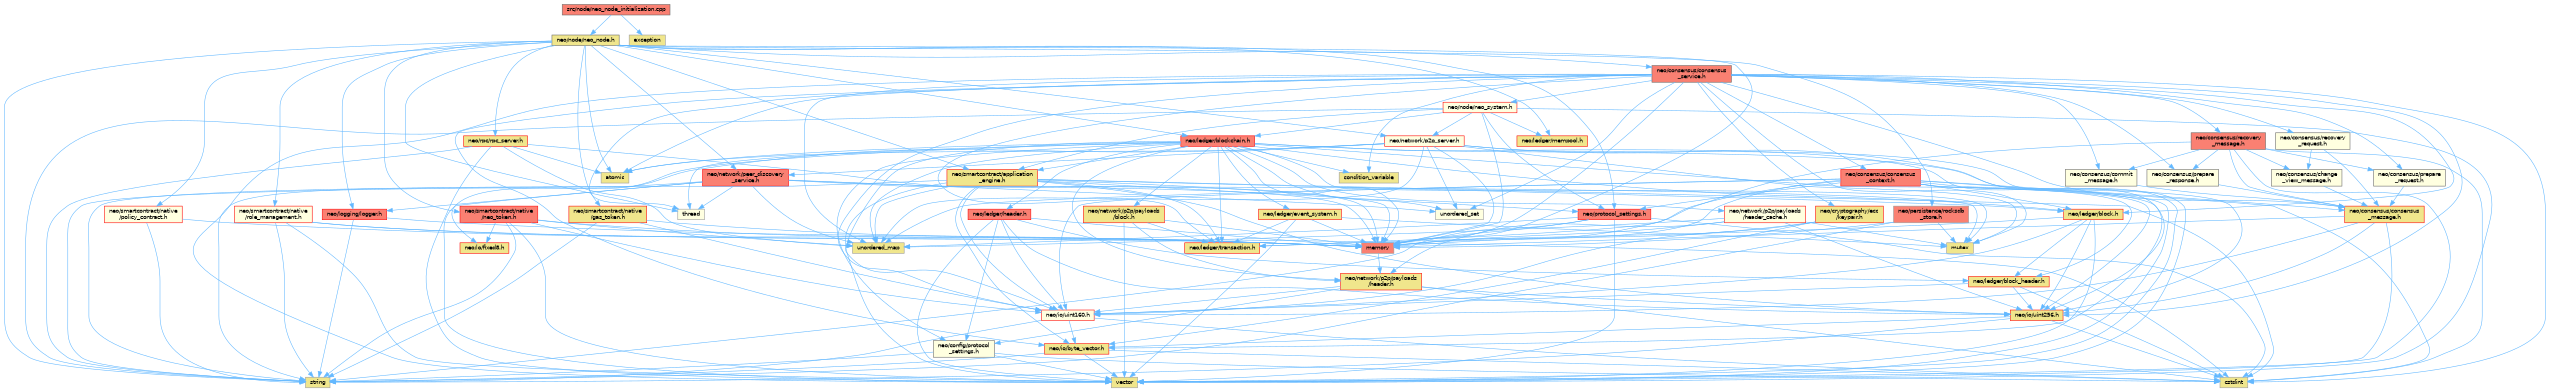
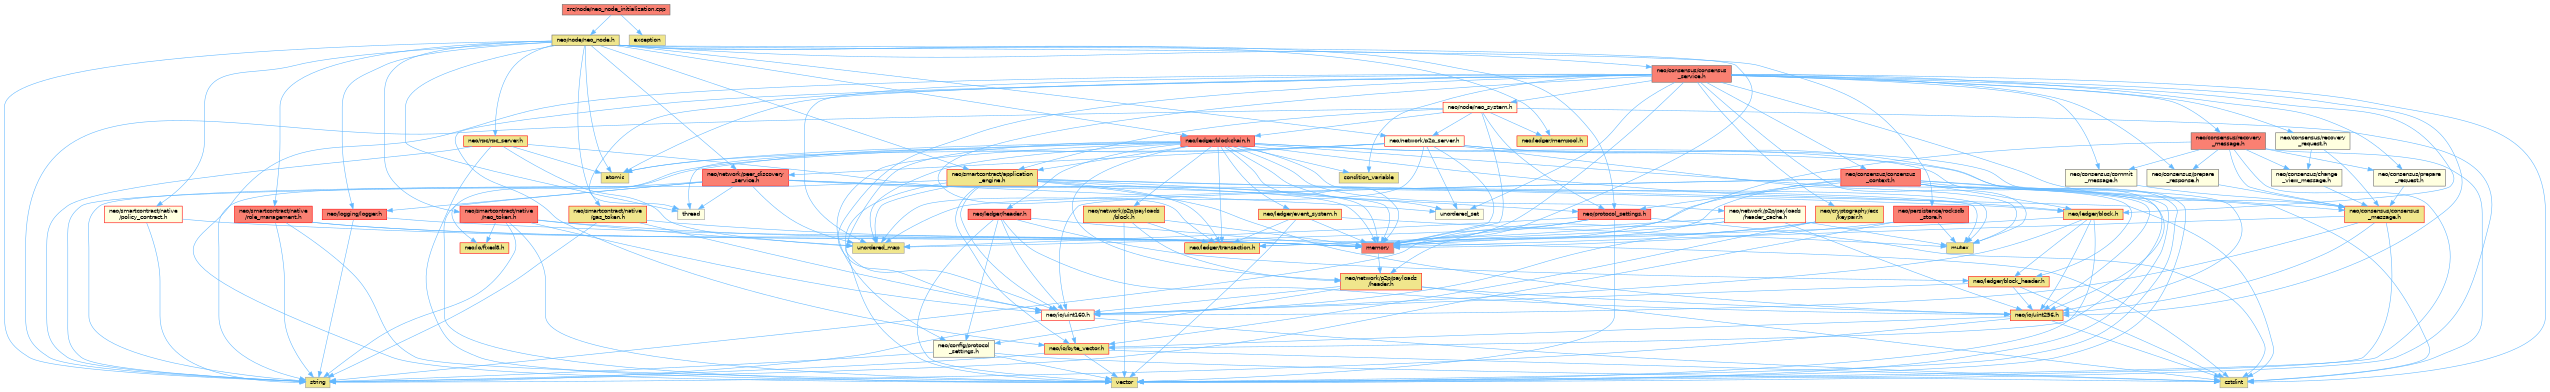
node "neo/smartcontract/native /role_management.h": fillcolor lightyellow -> salmon
node "neo/persistence/rocksdb _store.h": color grey60 -> red
